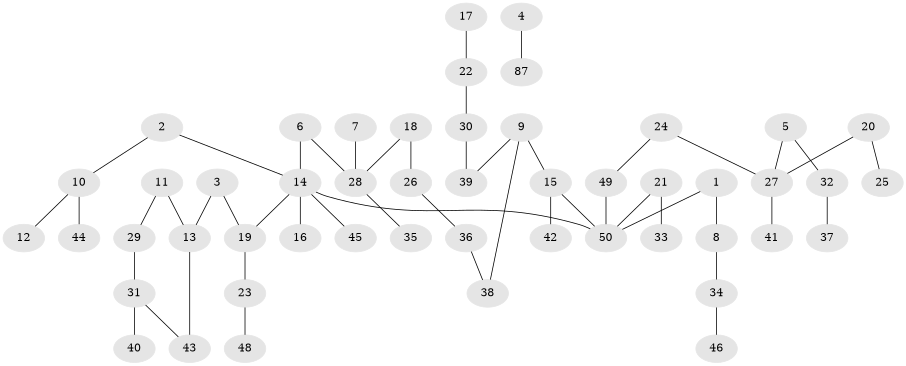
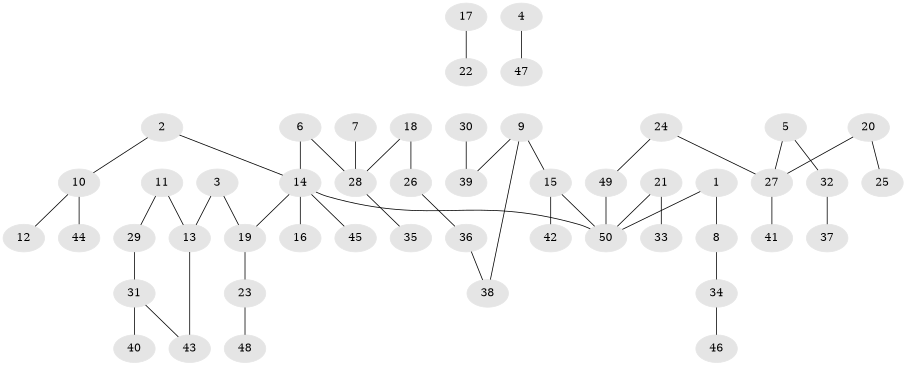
node "87": label "87" -> "47"
edge "22" -- "30": removed
